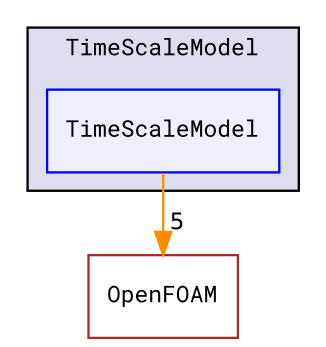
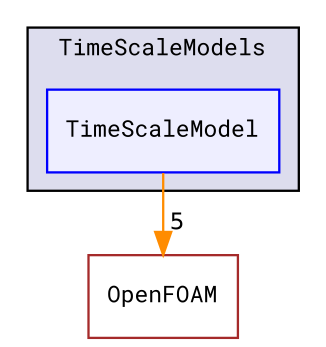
cluster "TimeScaleModel": label "TimeScaleModel" -> "TimeScaleModels"
